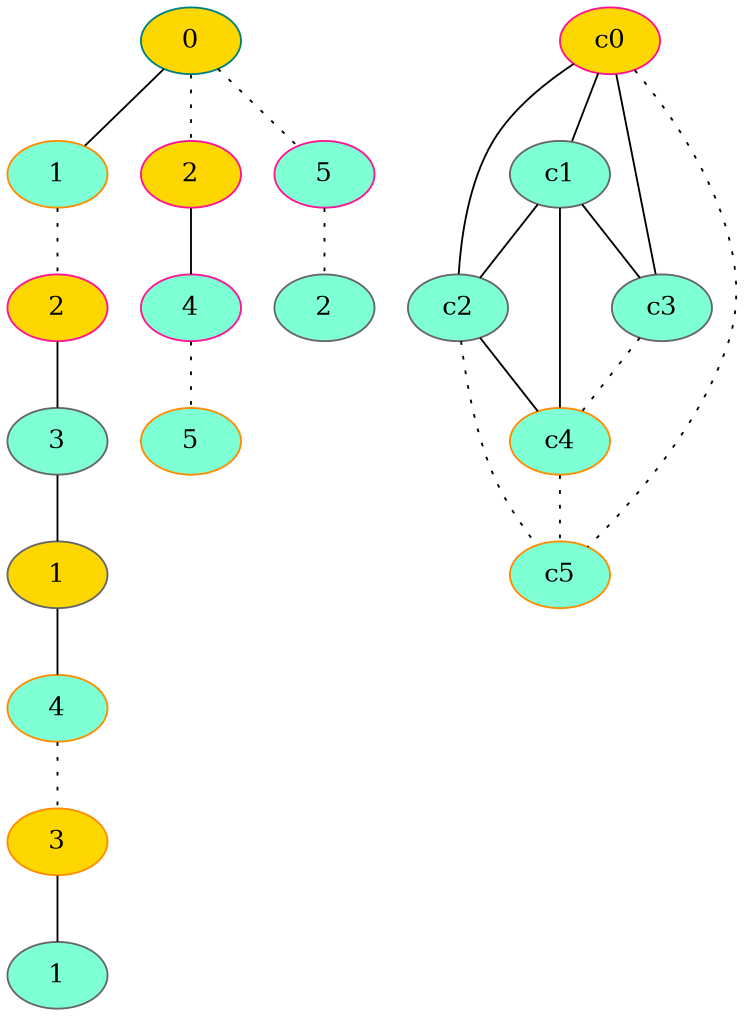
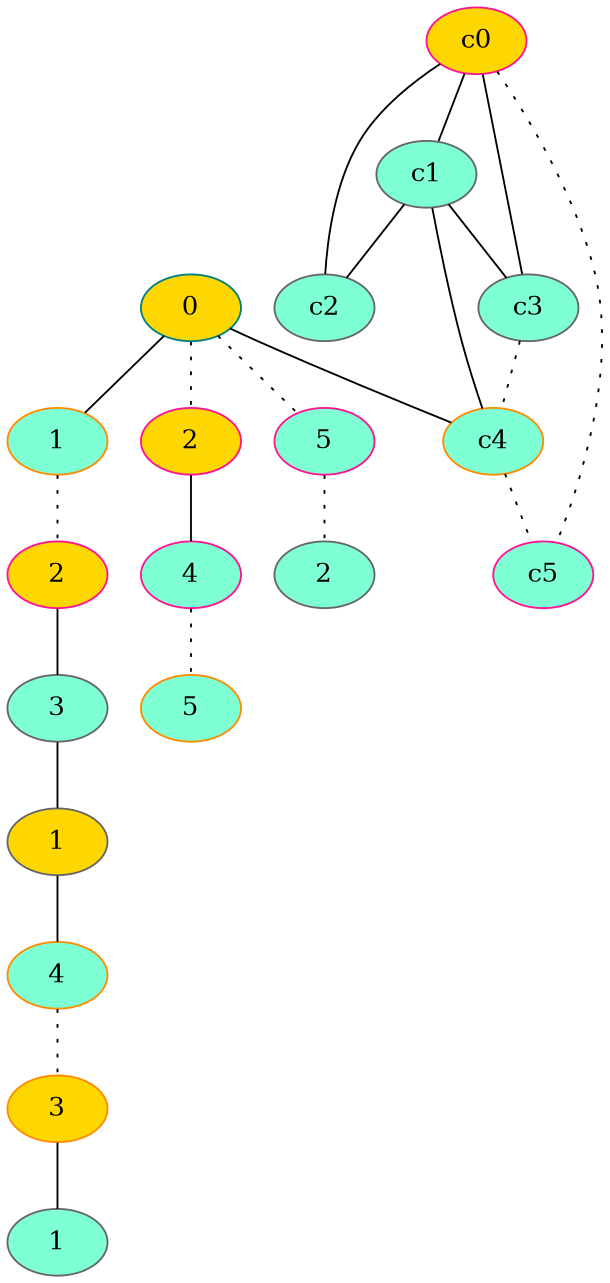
edge "c2" -- "c4": now "0" -- "c4"
edge "c2" -- "c5": removed
node "c5": color darkorange -> deeppink
